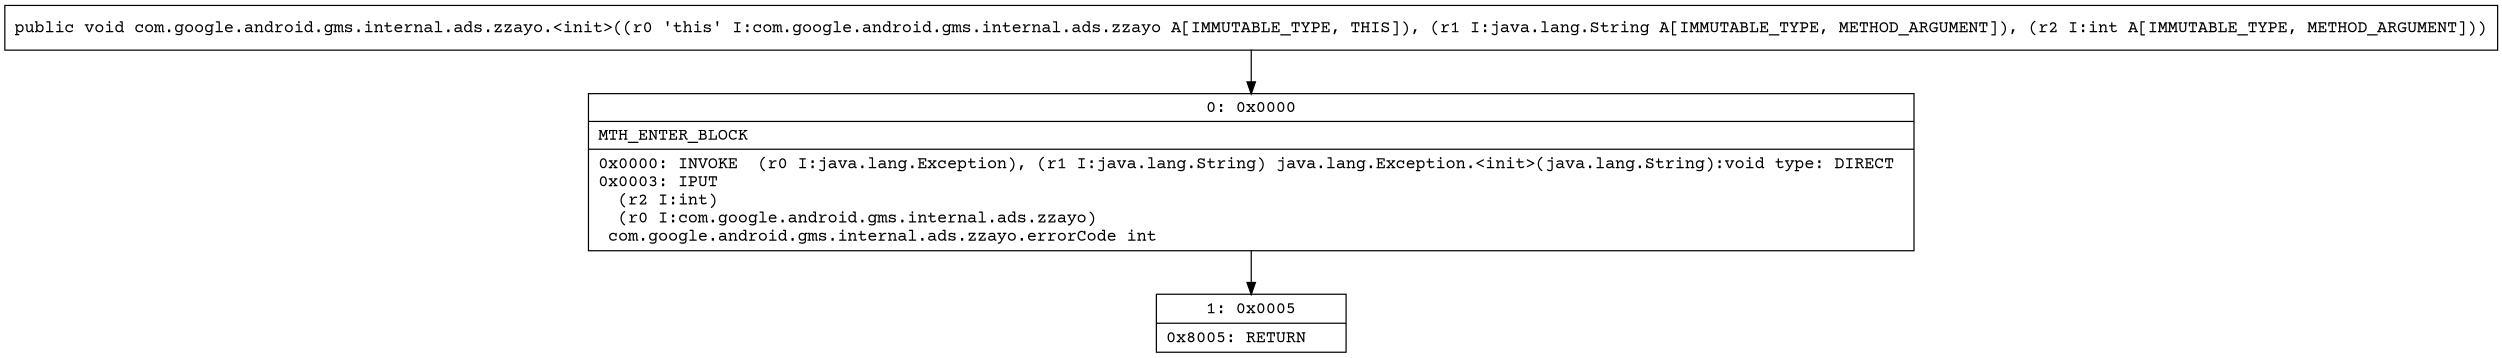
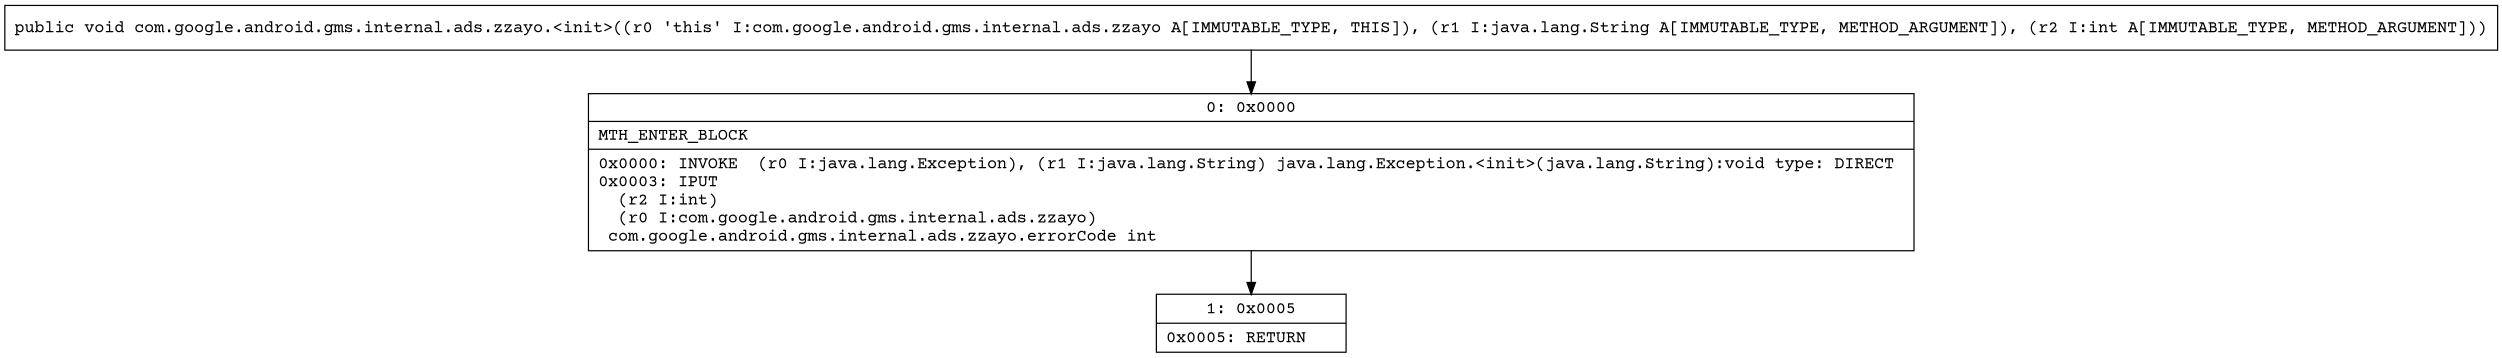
node "1: 0x0005": text "0x8005: RETURN" -> "0x0005: RETURN"
